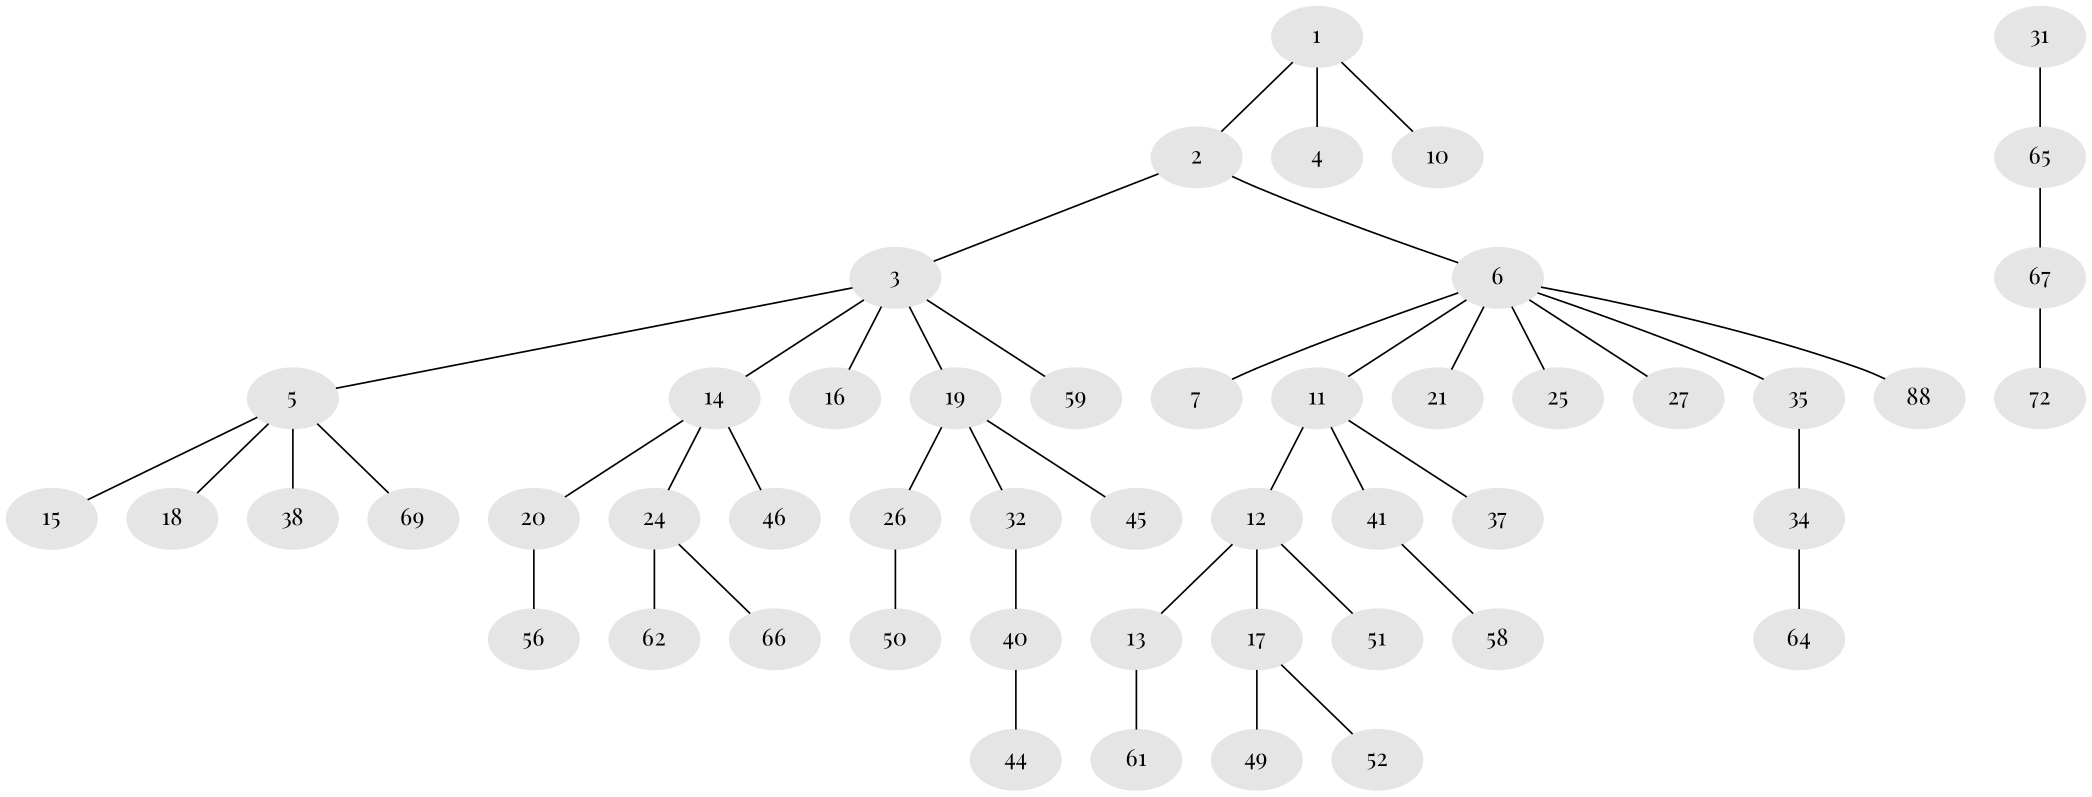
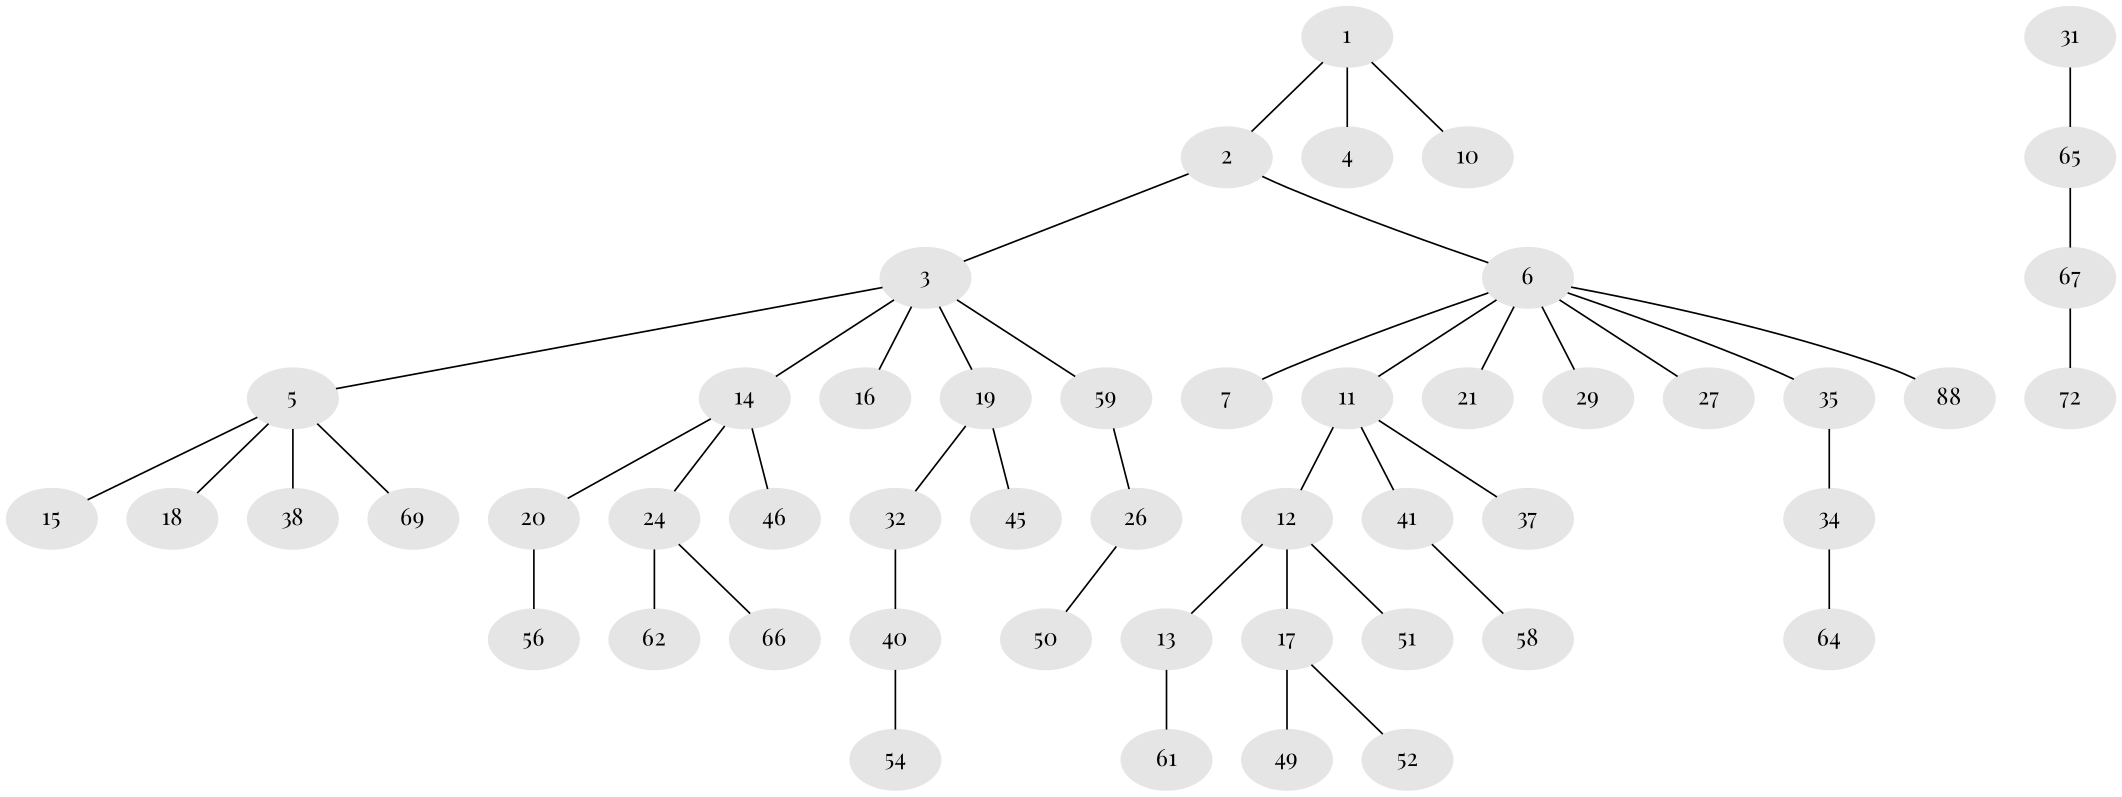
node "25": label "25" -> "29"
edge "19" -- "26": now "59" -- "26"
node "44": label "44" -> "54"
